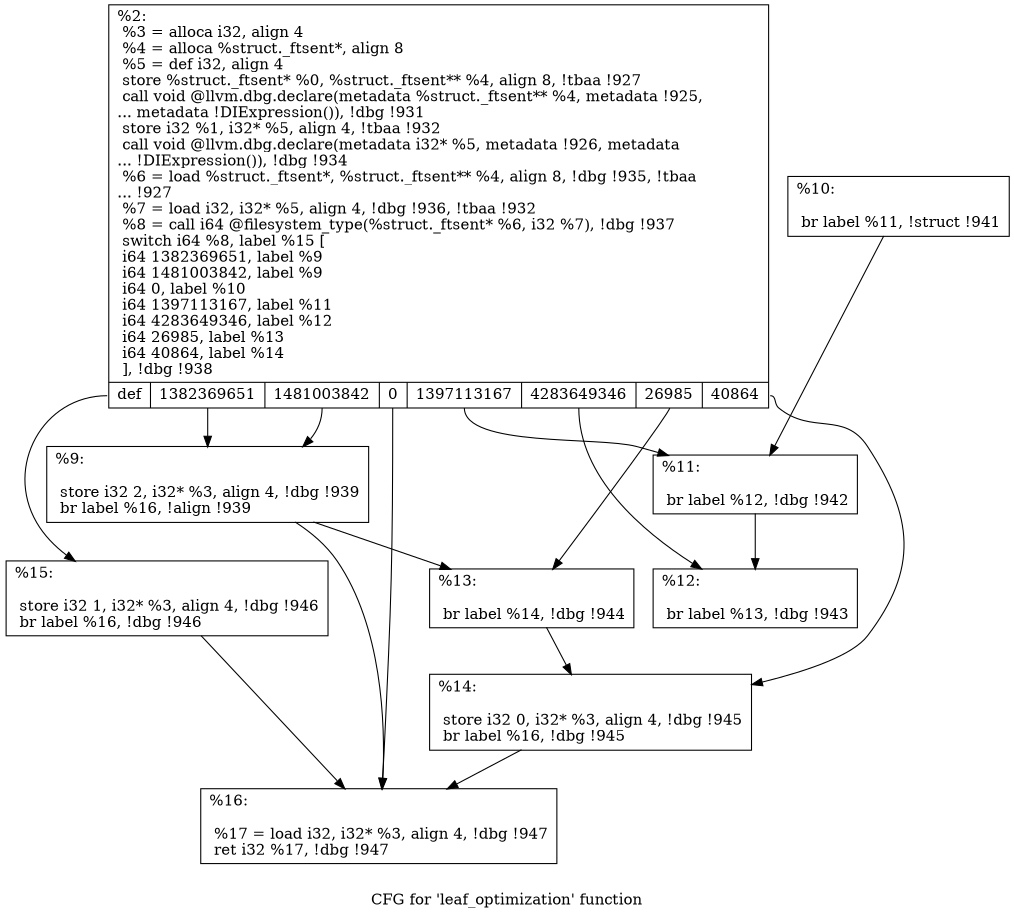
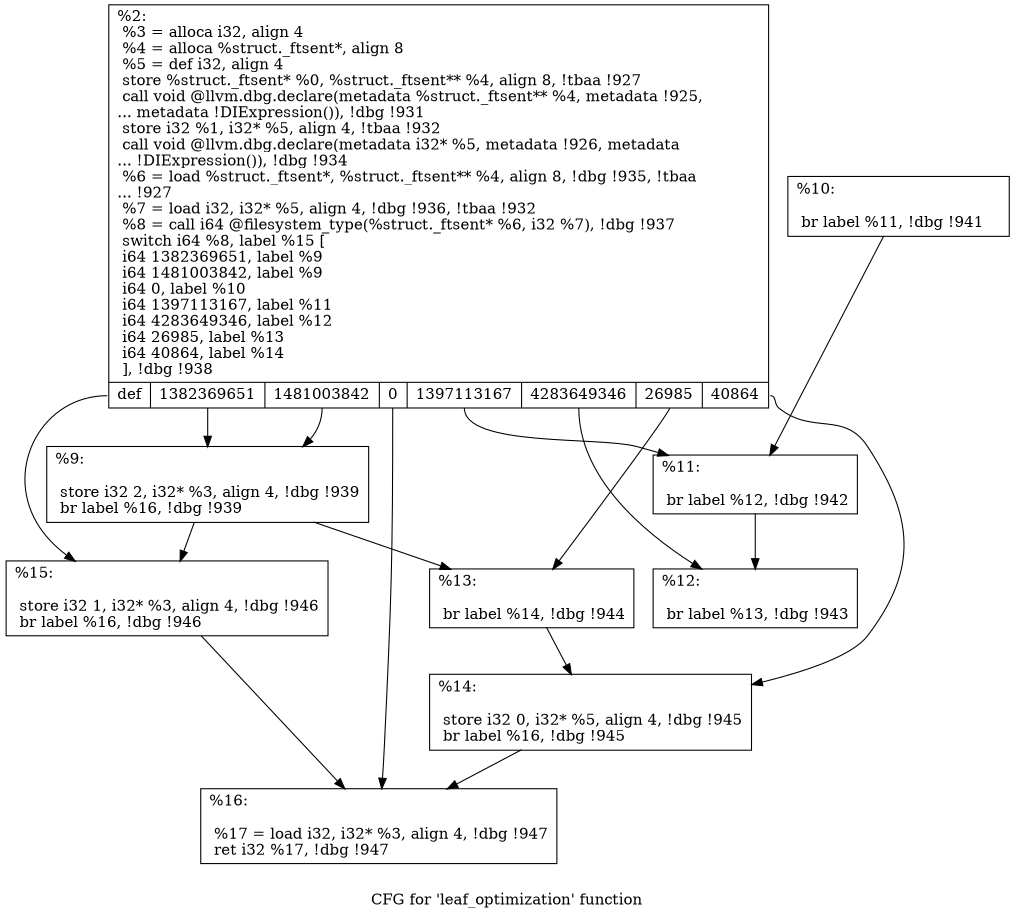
node "%10:": text "br label %11, !struct !941" -> "br label %11, !dbg !941"
node "%9:": text "br label %16, !align !939" -> "br label %16, !dbg !939"
edge "%9:" -> "%16:": now "%9:" -> "%15:"
node "%14:": text "store i32 0, i32* %3, align 4, !dbg !945" -> "store i32 0, i32* %5, align 4, !dbg !945"
